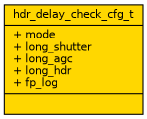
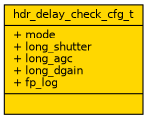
node "hdr_delay_check_cfg_t": text "+ long_hdr" -> "+ long_dgain"
